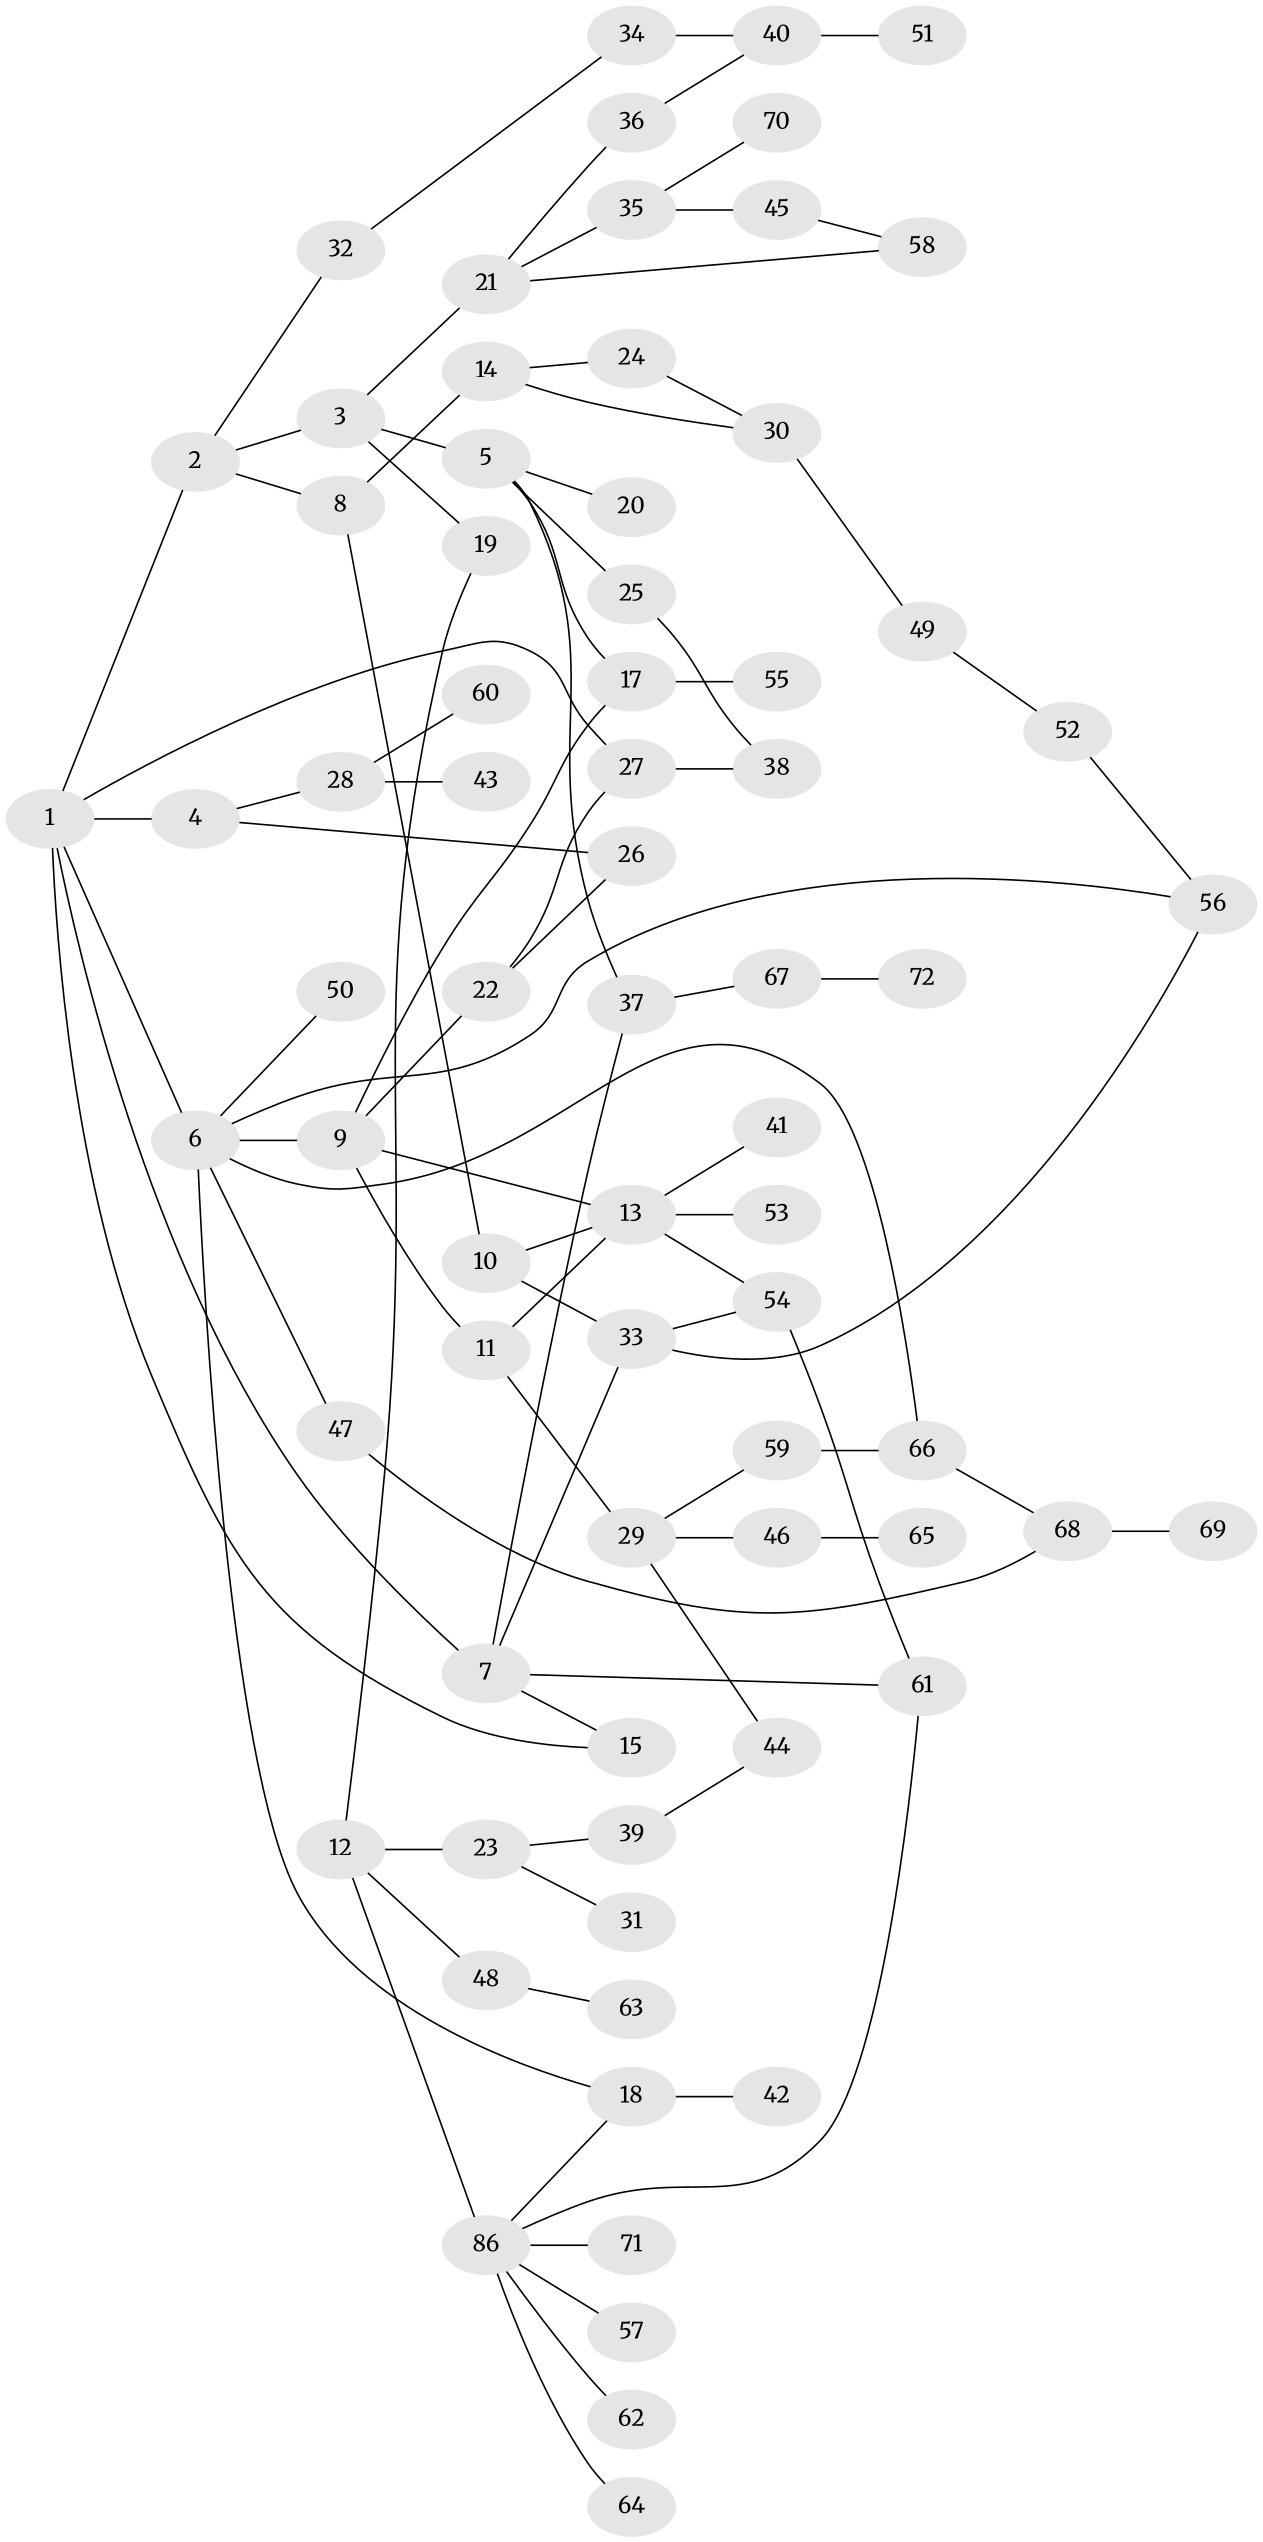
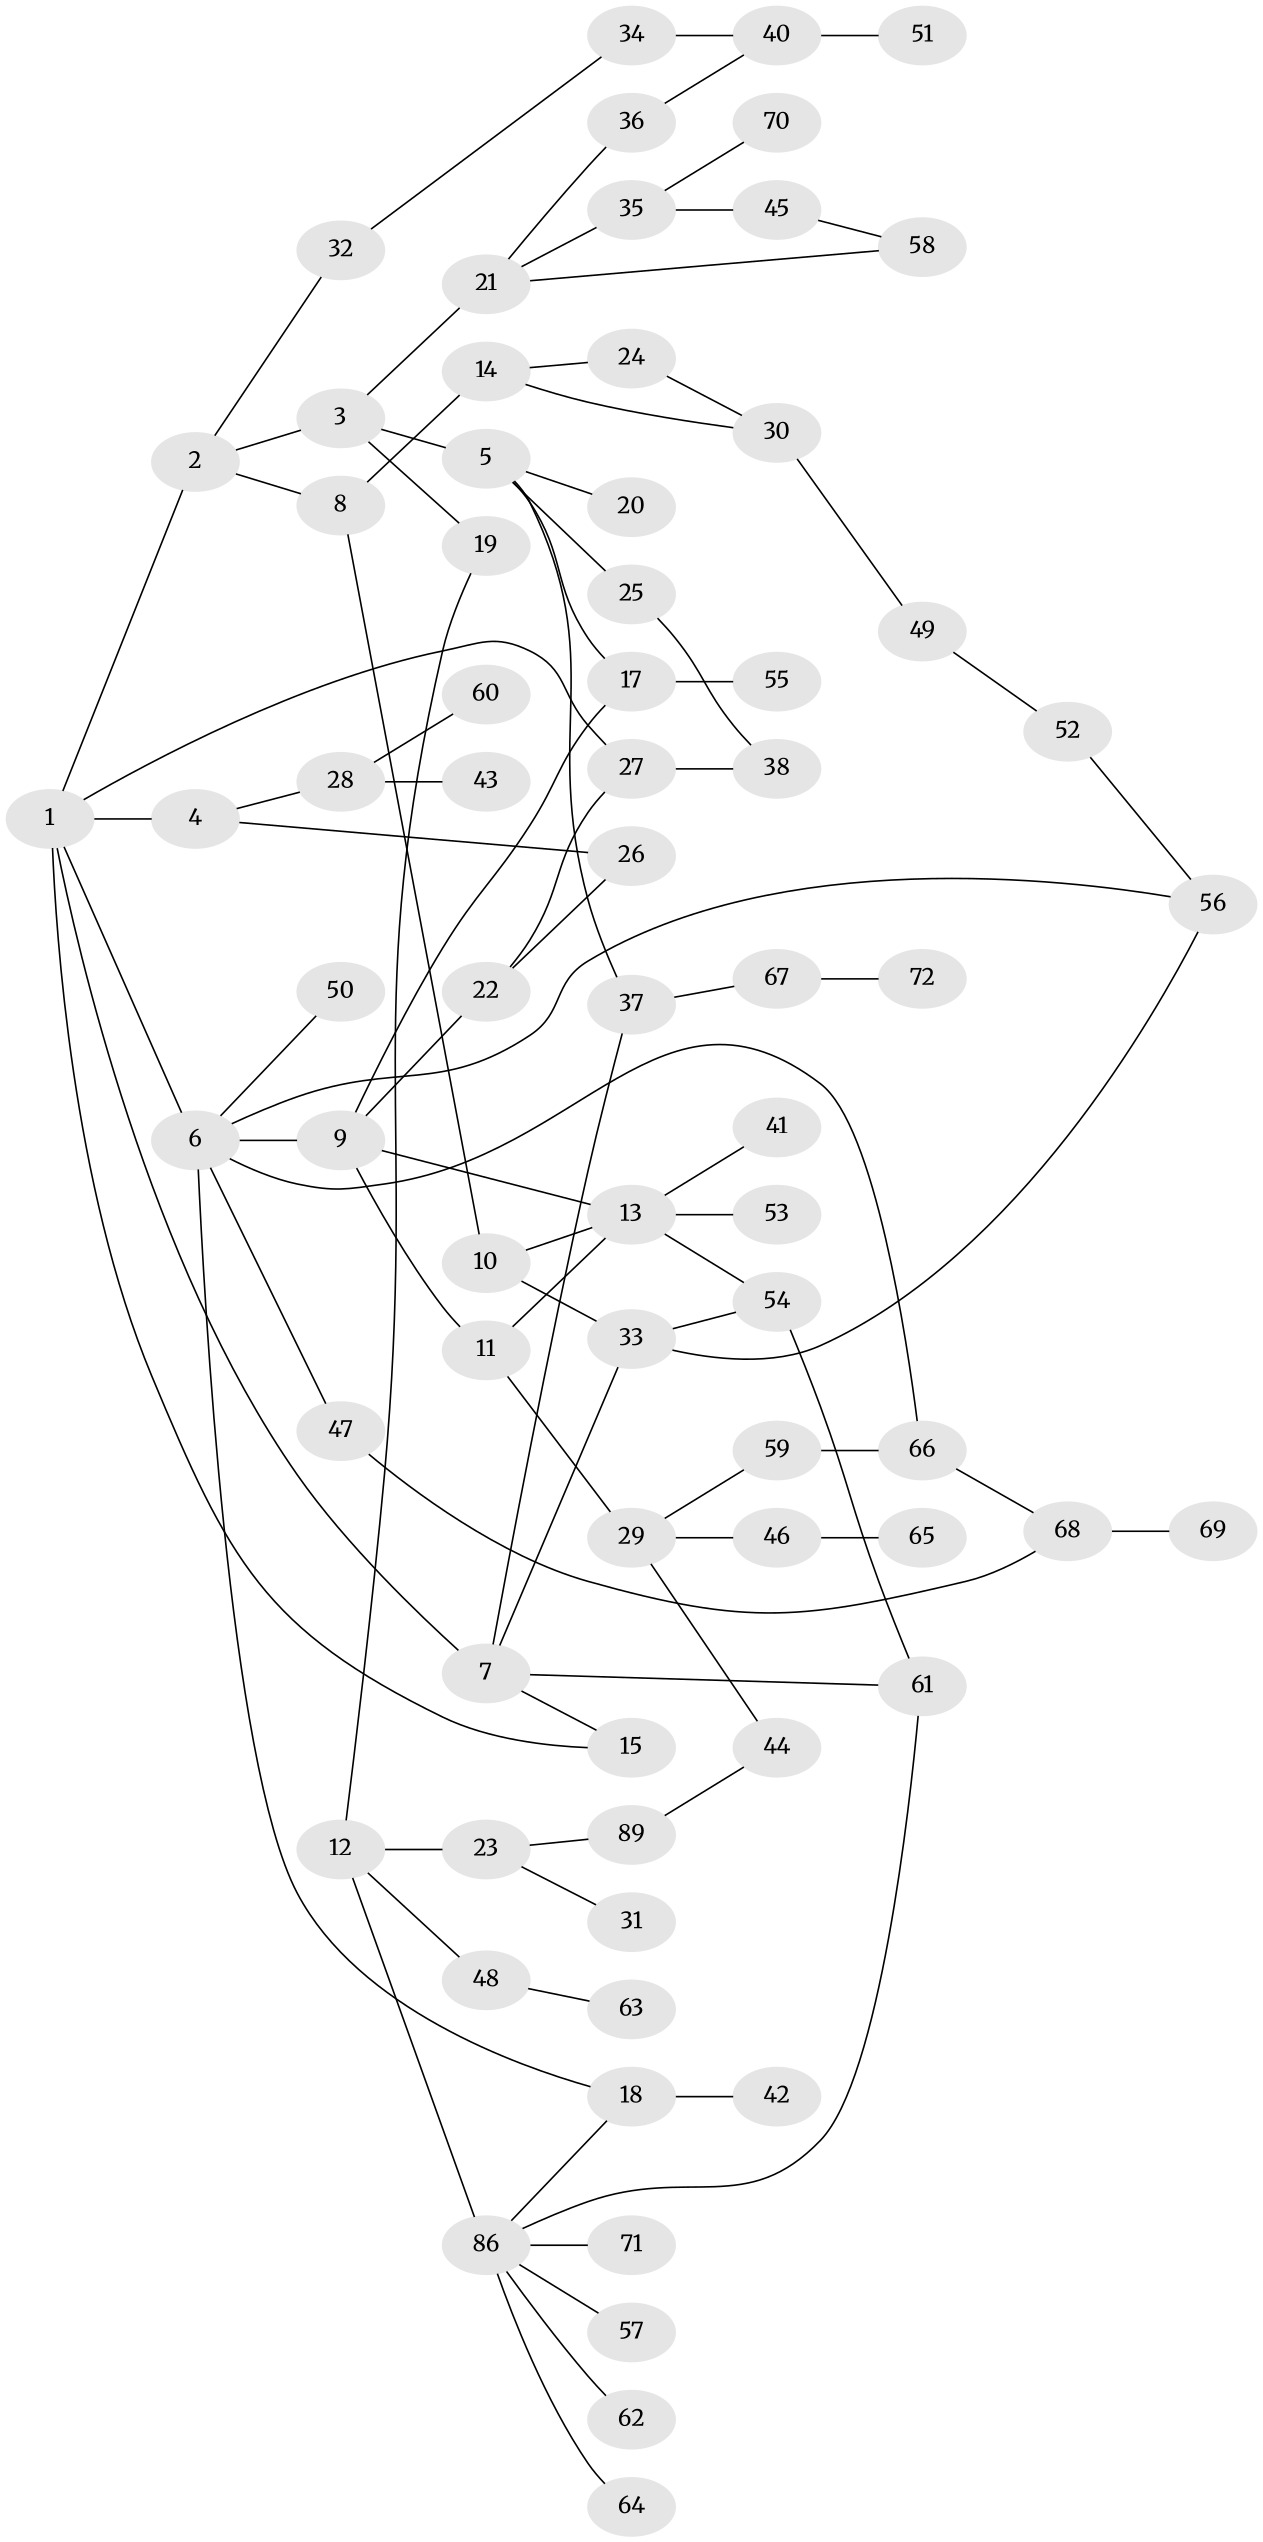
node "39": label "39" -> "89"
